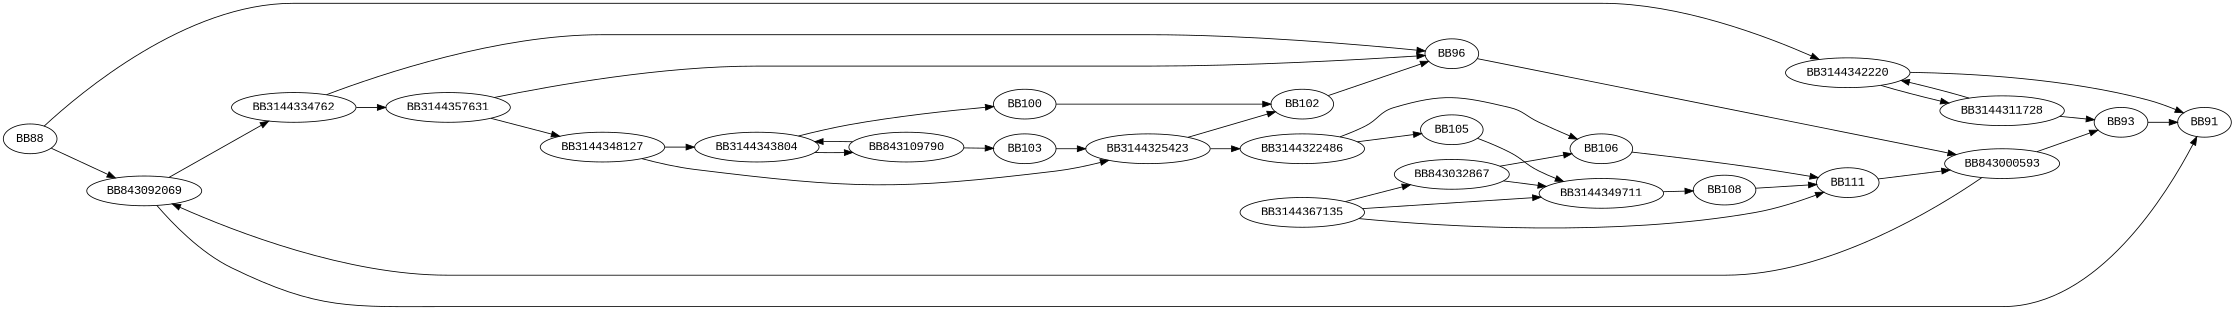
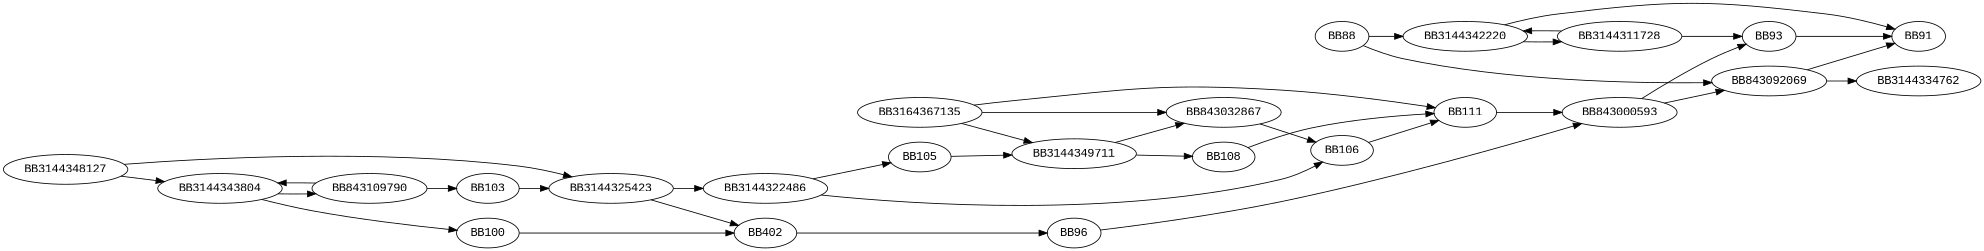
edge "BB3144334762" -> "BB96": removed
node "BB102": label "BB102" -> "BB402"
node "BB3144357631": removed
edge "BB843032867" -> "BB3144349711": reversed
node "BB3144367135": label "BB3144367135" -> "BB3164367135"
